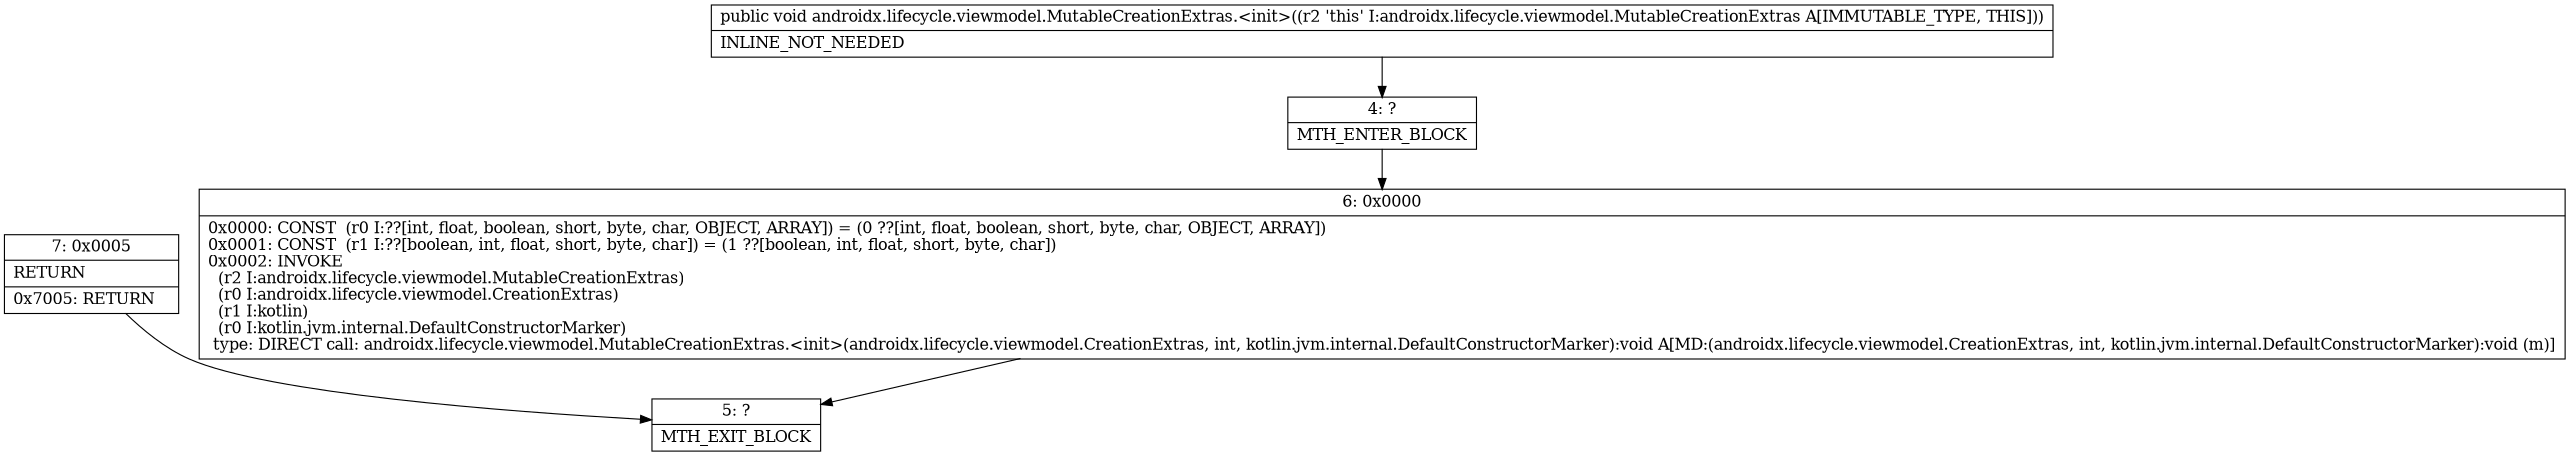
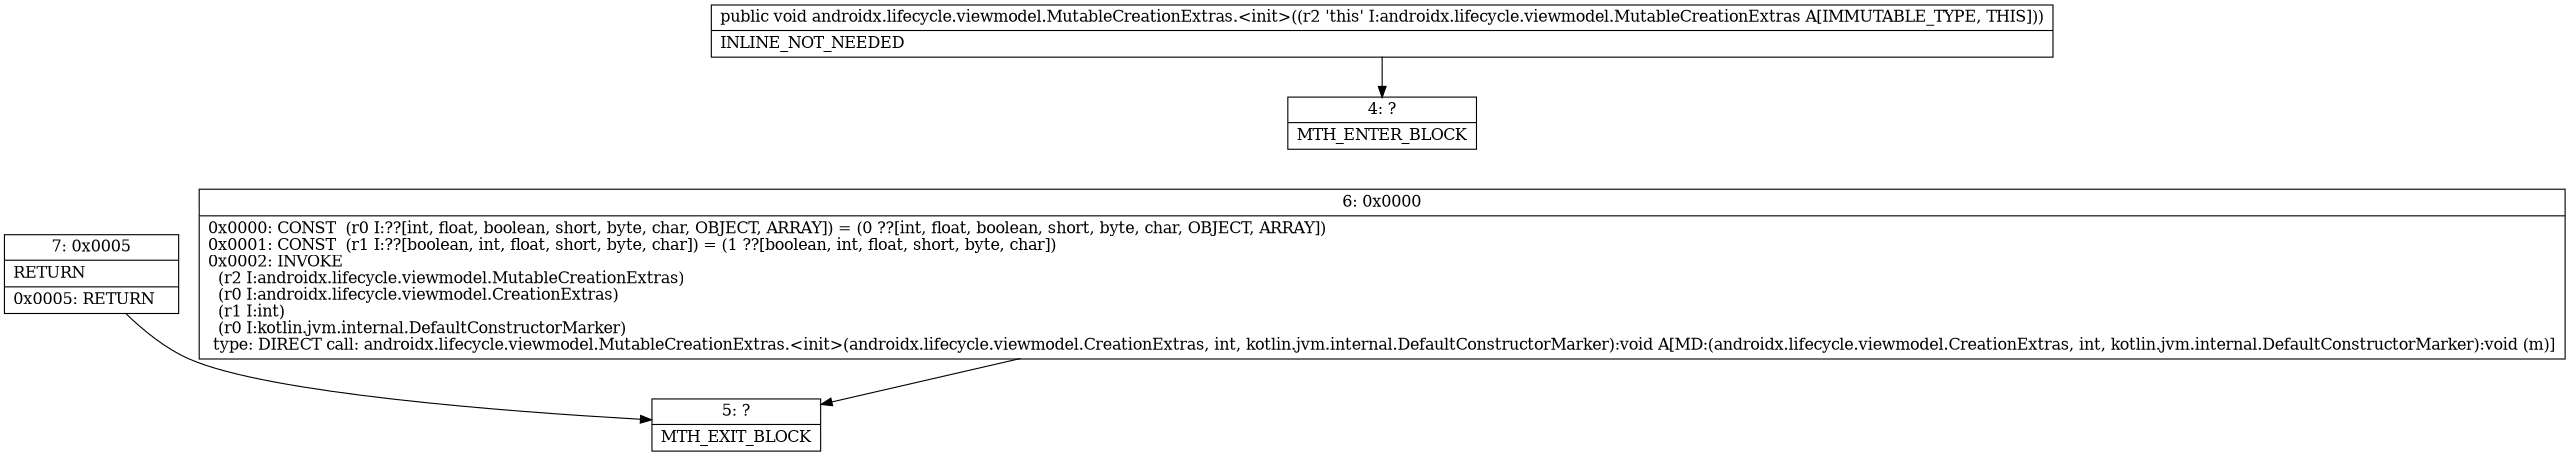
edge "4: ?" -> "6: 0x0000": removed
node "7: 0x0005": text "0x7005: RETURN" -> "0x0005: RETURN"
node "6: 0x0000": text "(r1 I:kotlin)" -> "(r1 I:int)"
